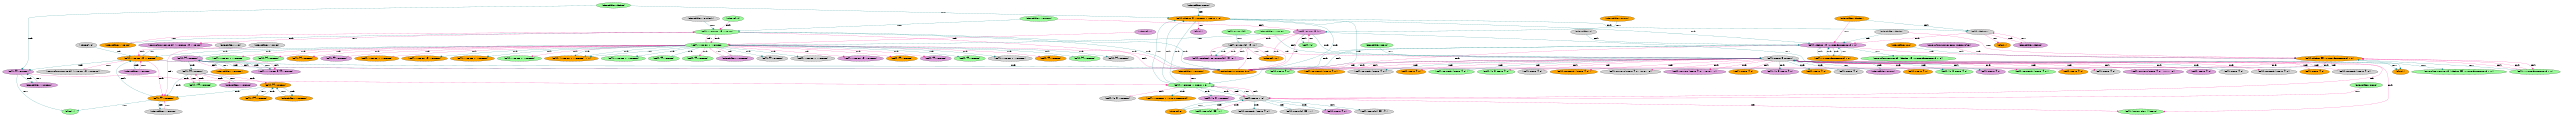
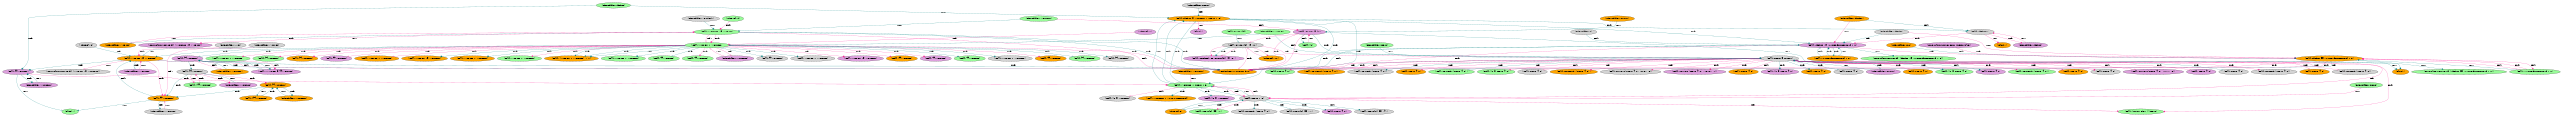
edge "(Call,var_hash && cursor[0] != 'R')" -> "(Call,cursor[0] != 'R')": removed, label "CFG:"
